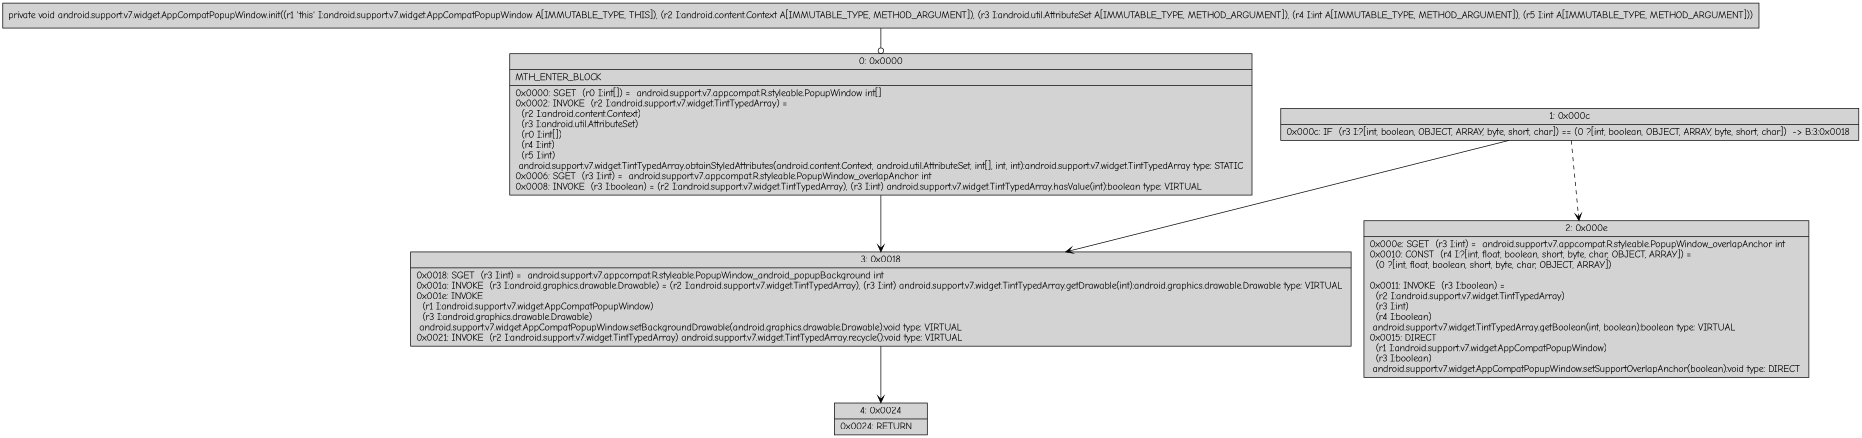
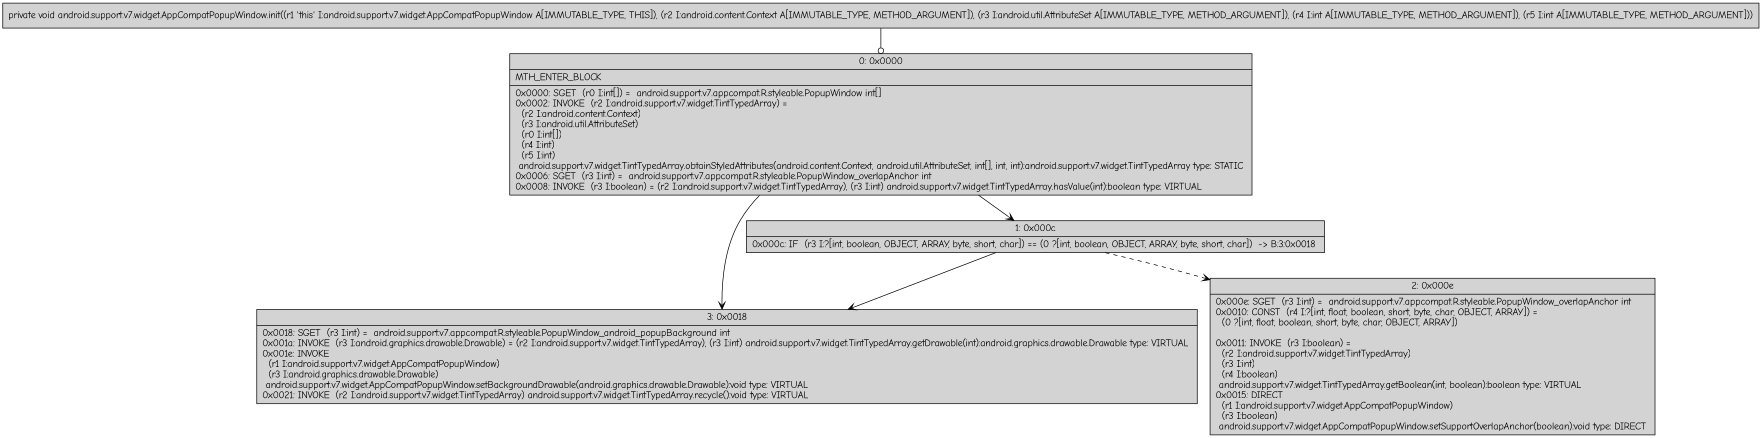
edge "0: 0x0000" -> "1: 0x000c": added
node "4: 0x0024": removed
